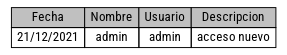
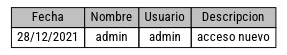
node "Fecha": text "21/12/2021" -> "28/12/2021"
